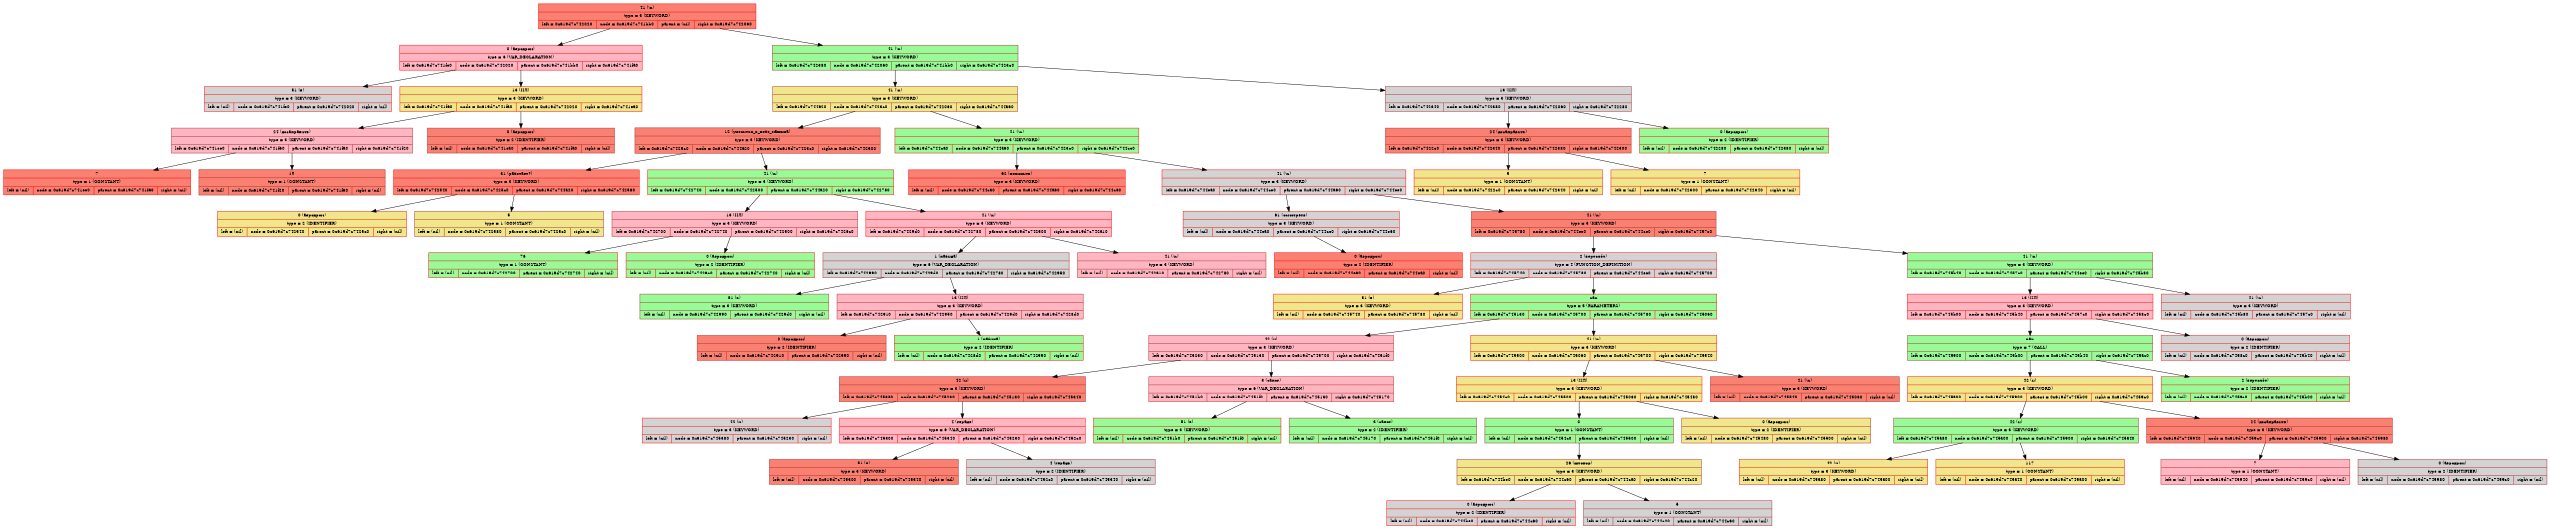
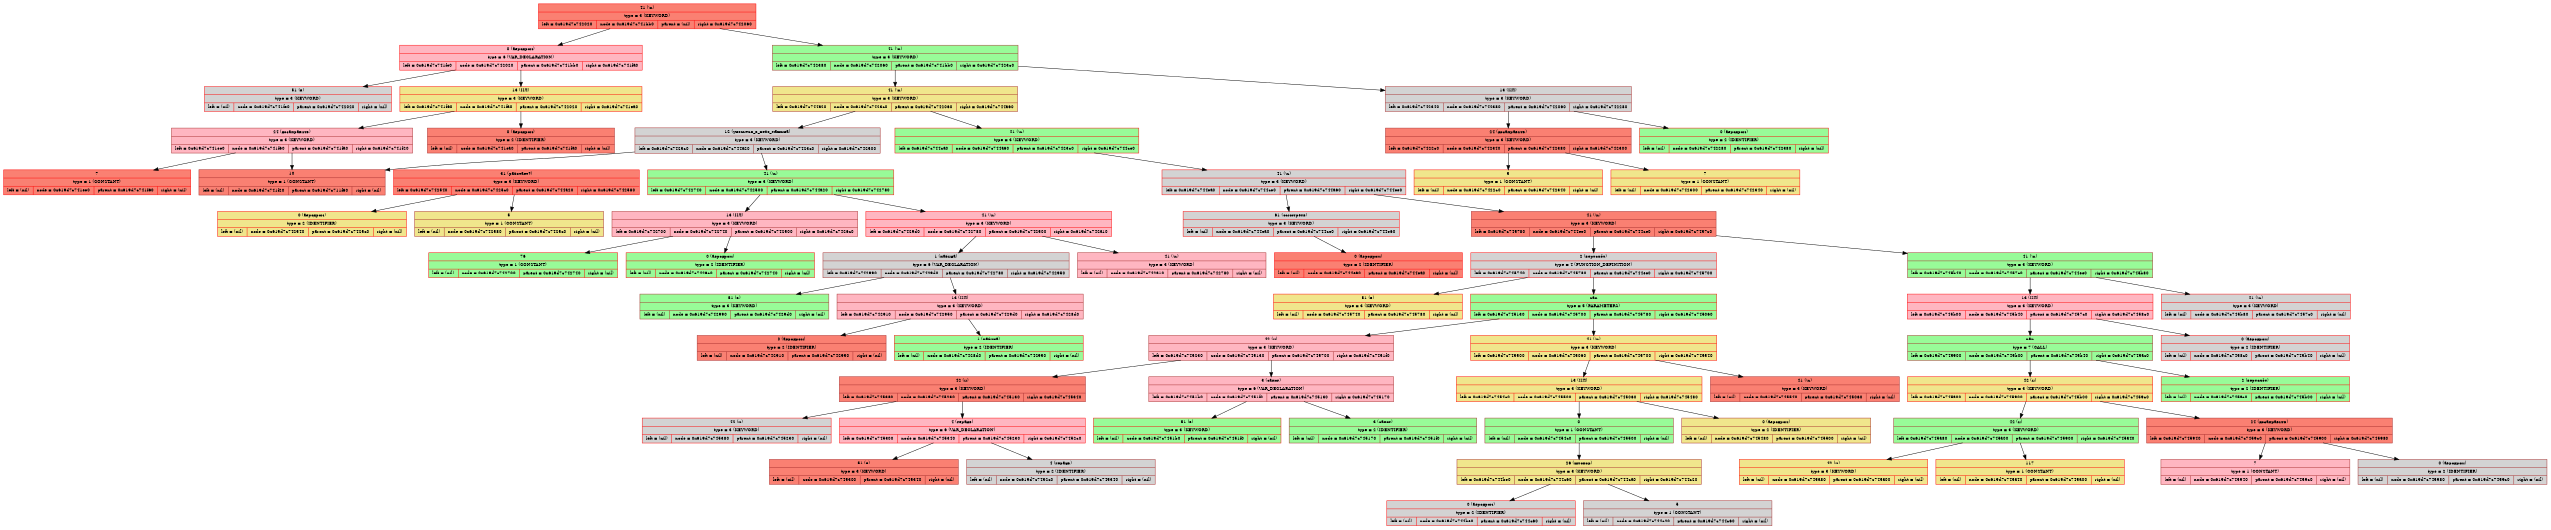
node "12 (уносится_в_небо_машина)": fillcolor salmon -> lightgrey
edge "12 (уносится_в_небо_машина)" -> "31 (работает?)": now "12 (уносится_в_небо_машина)" -> "10"
node "62 (починить)": removed
node "10": text "parent = 0x619d7c741f60" -> "parent = 0x619d7c711f60"
